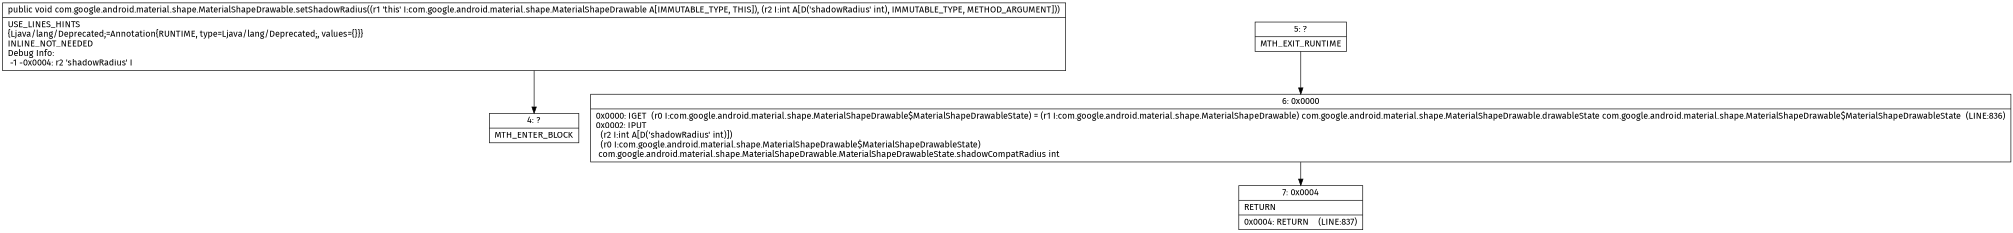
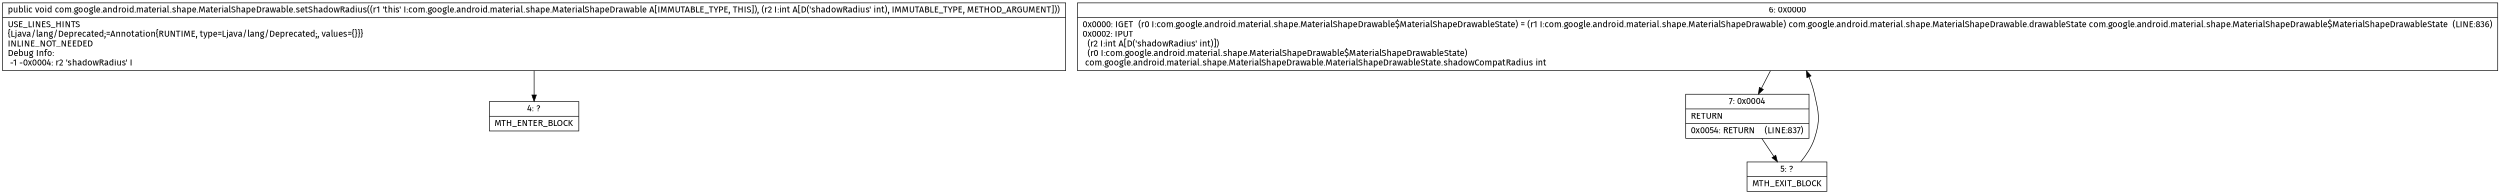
node "5: ?": text "MTH_EXIT_RUNTIME" -> "MTH_EXIT_BLOCK"
edge "7: 0x0004" -> "5: ?": added
node "7: 0x0004": text "0x0004: RETURN    (LINE:837)" -> "0x0054: RETURN    (LINE:837)"
